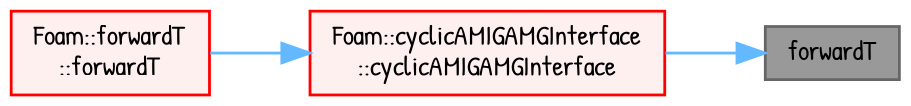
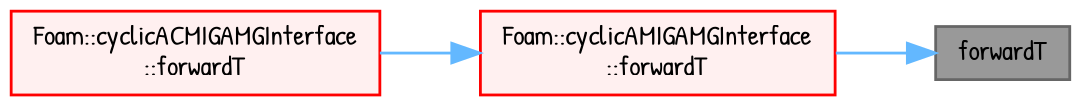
node "Foam::forwardT ::forwardT": label "Foam::forwardT ::forwardT" -> "Foam::cyclicACMIGAMGInterface ::forwardT"
node "Foam::cyclicAMIGAMGInterface ::cyclicAMIGAMGInterface": label "Foam::cyclicAMIGAMGInterface ::cyclicAMIGAMGInterface" -> "Foam::cyclicAMIGAMGInterface ::forwardT"
